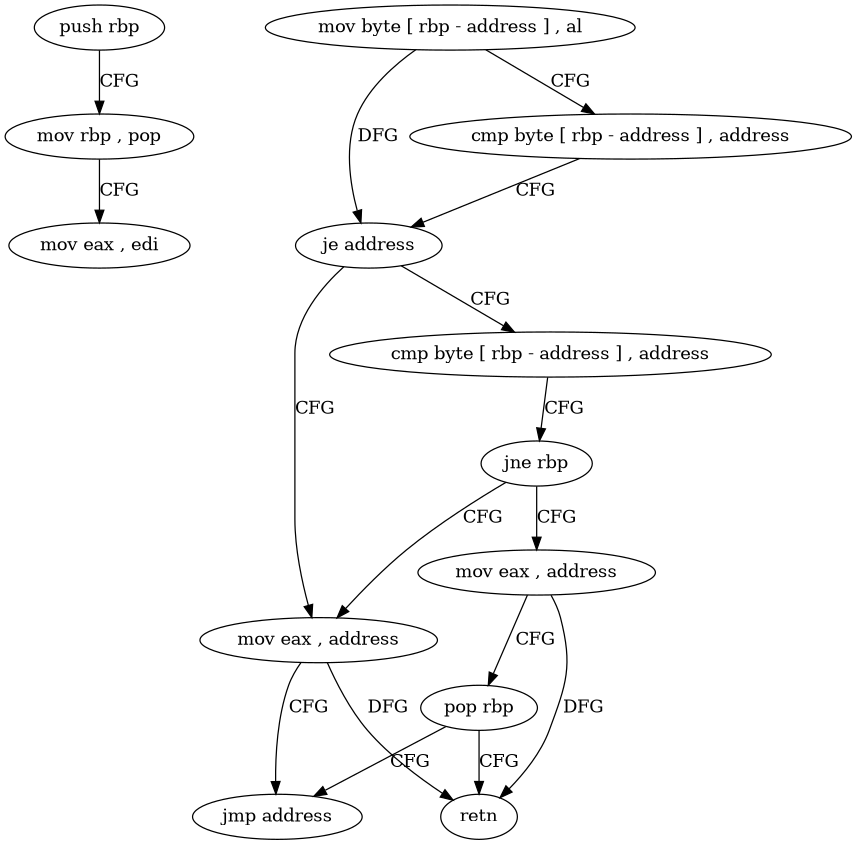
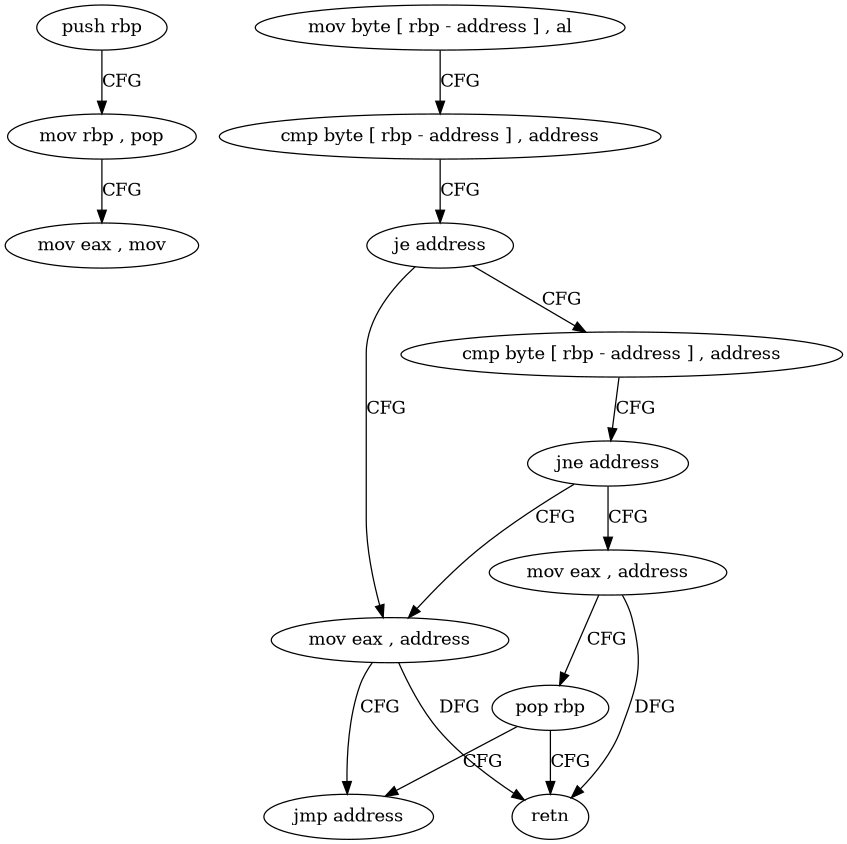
edge "mov byte [ rbp - address ] , al" -> "je address": removed, label "DFG"
node "mov eax , edi": label "mov eax , edi" -> "mov eax , mov"
node "jne rbp": label "jne rbp" -> "jne address"
